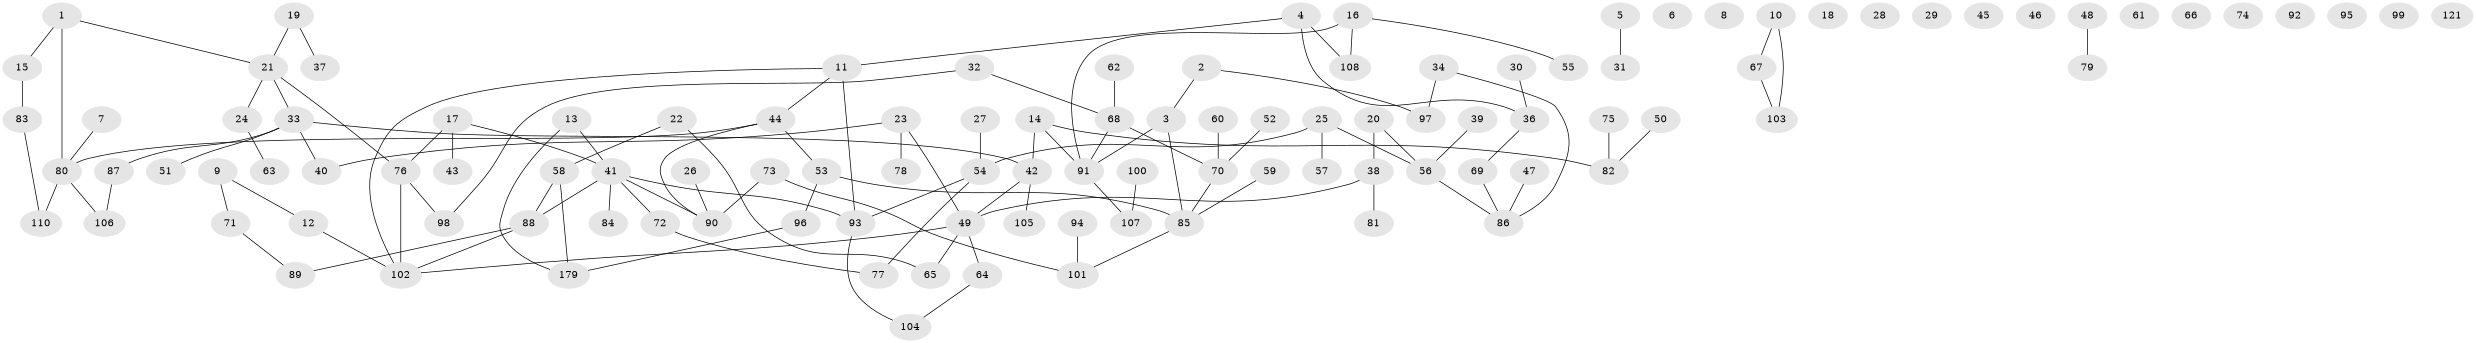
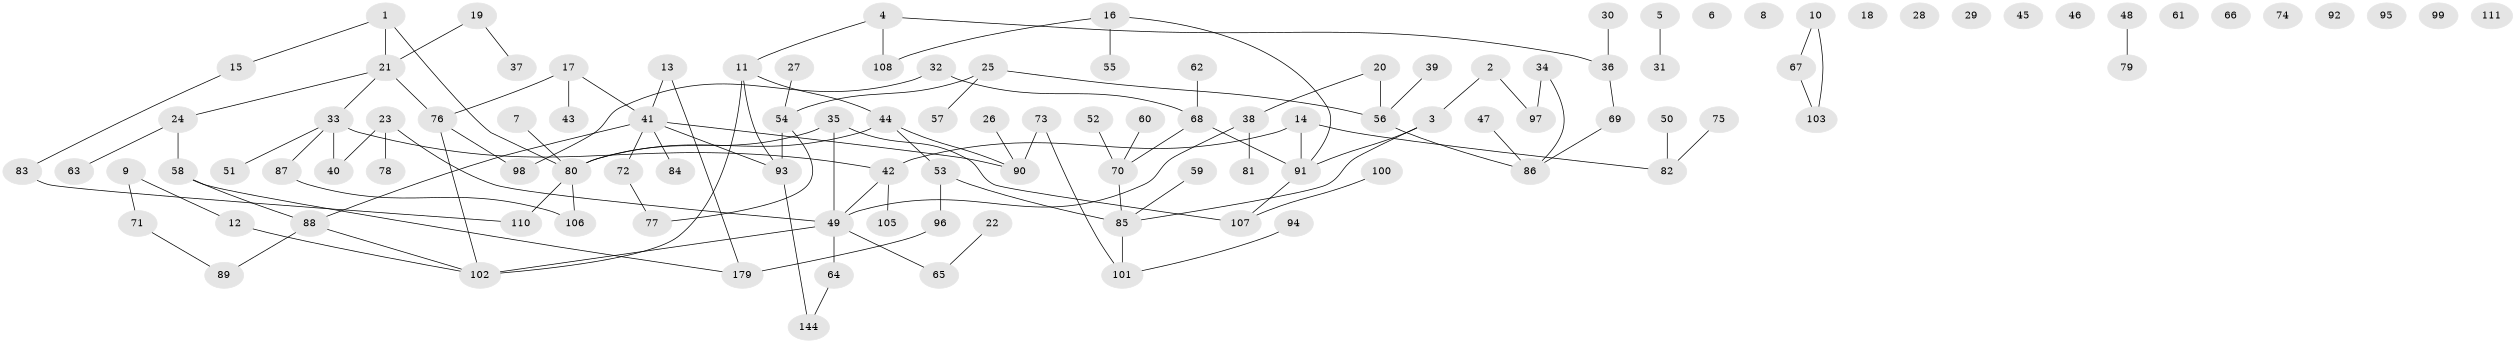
node "121": label "121" -> "111"
node "35": added
edge "22" -- "58": now "24" -- "58"
node "104": label "104" -> "144"
